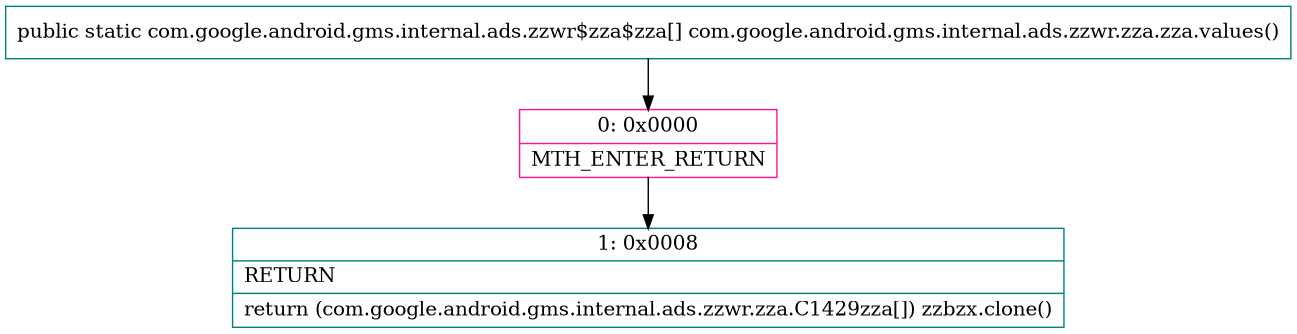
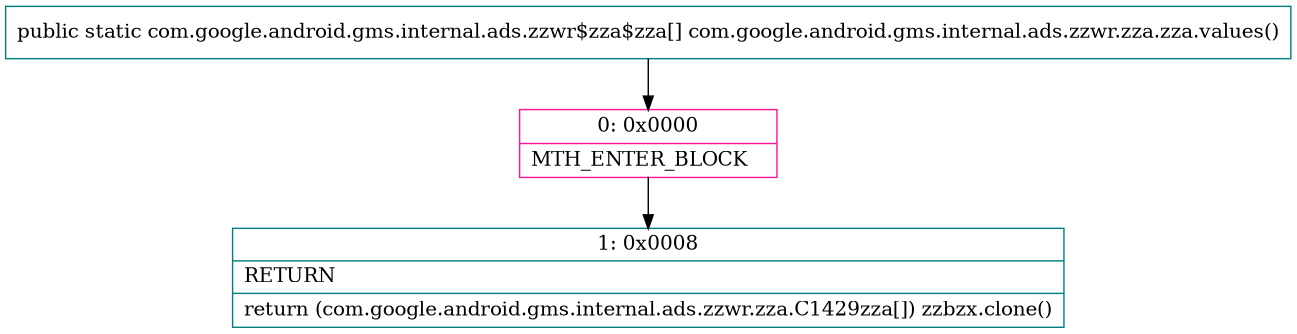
node "0: 0x0000": text "MTH_ENTER_RETURN" -> "MTH_ENTER_BLOCK"
